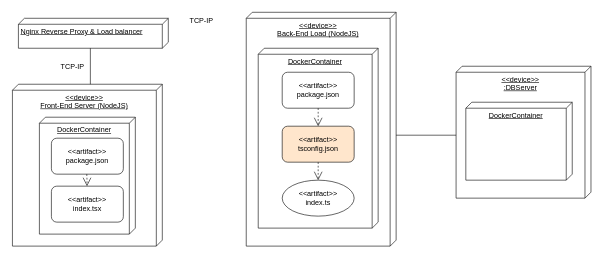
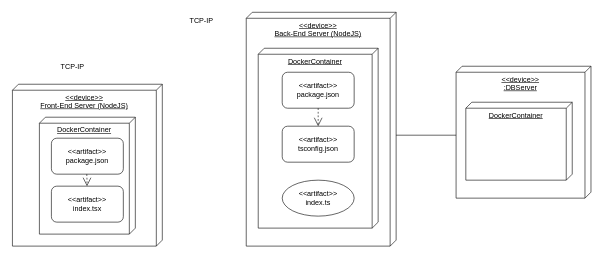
node "<<device>> Back-End Load (NodeJS)": label "<<device>> Back-End Load (NodeJS)" -> "<<device>> Back-End Server (NodeJS)"
node "Nginx Reverse Proxy & Load balancer": removed
edge "Nginx Reverse Proxy & Load balancer" -- "<<device>> Front-End Server (NodeJS)": removed
node "<<artifact>> tsconfig.json": fillcolor #ffe6cc -> #ffffff
edge "<<artifact>> tsconfig.json" -> "<<artifact>> index.ts": removed
